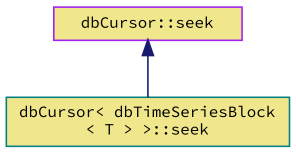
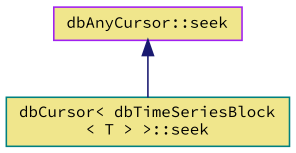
node "dbCursor::seek": label "dbCursor::seek" -> "dbAnyCursor::seek"
